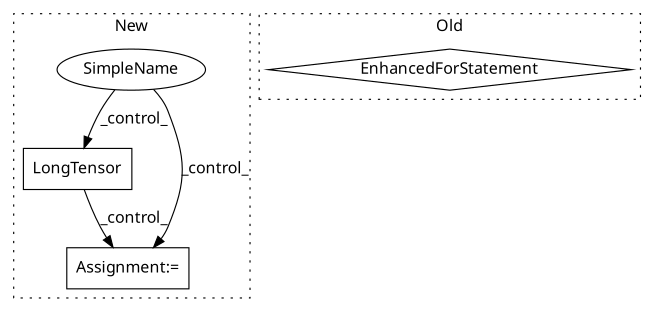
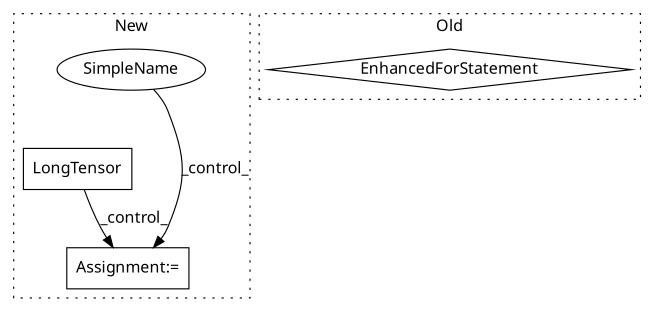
edge "SimpleName" -> "LongTensor": removed, label "_control_"
